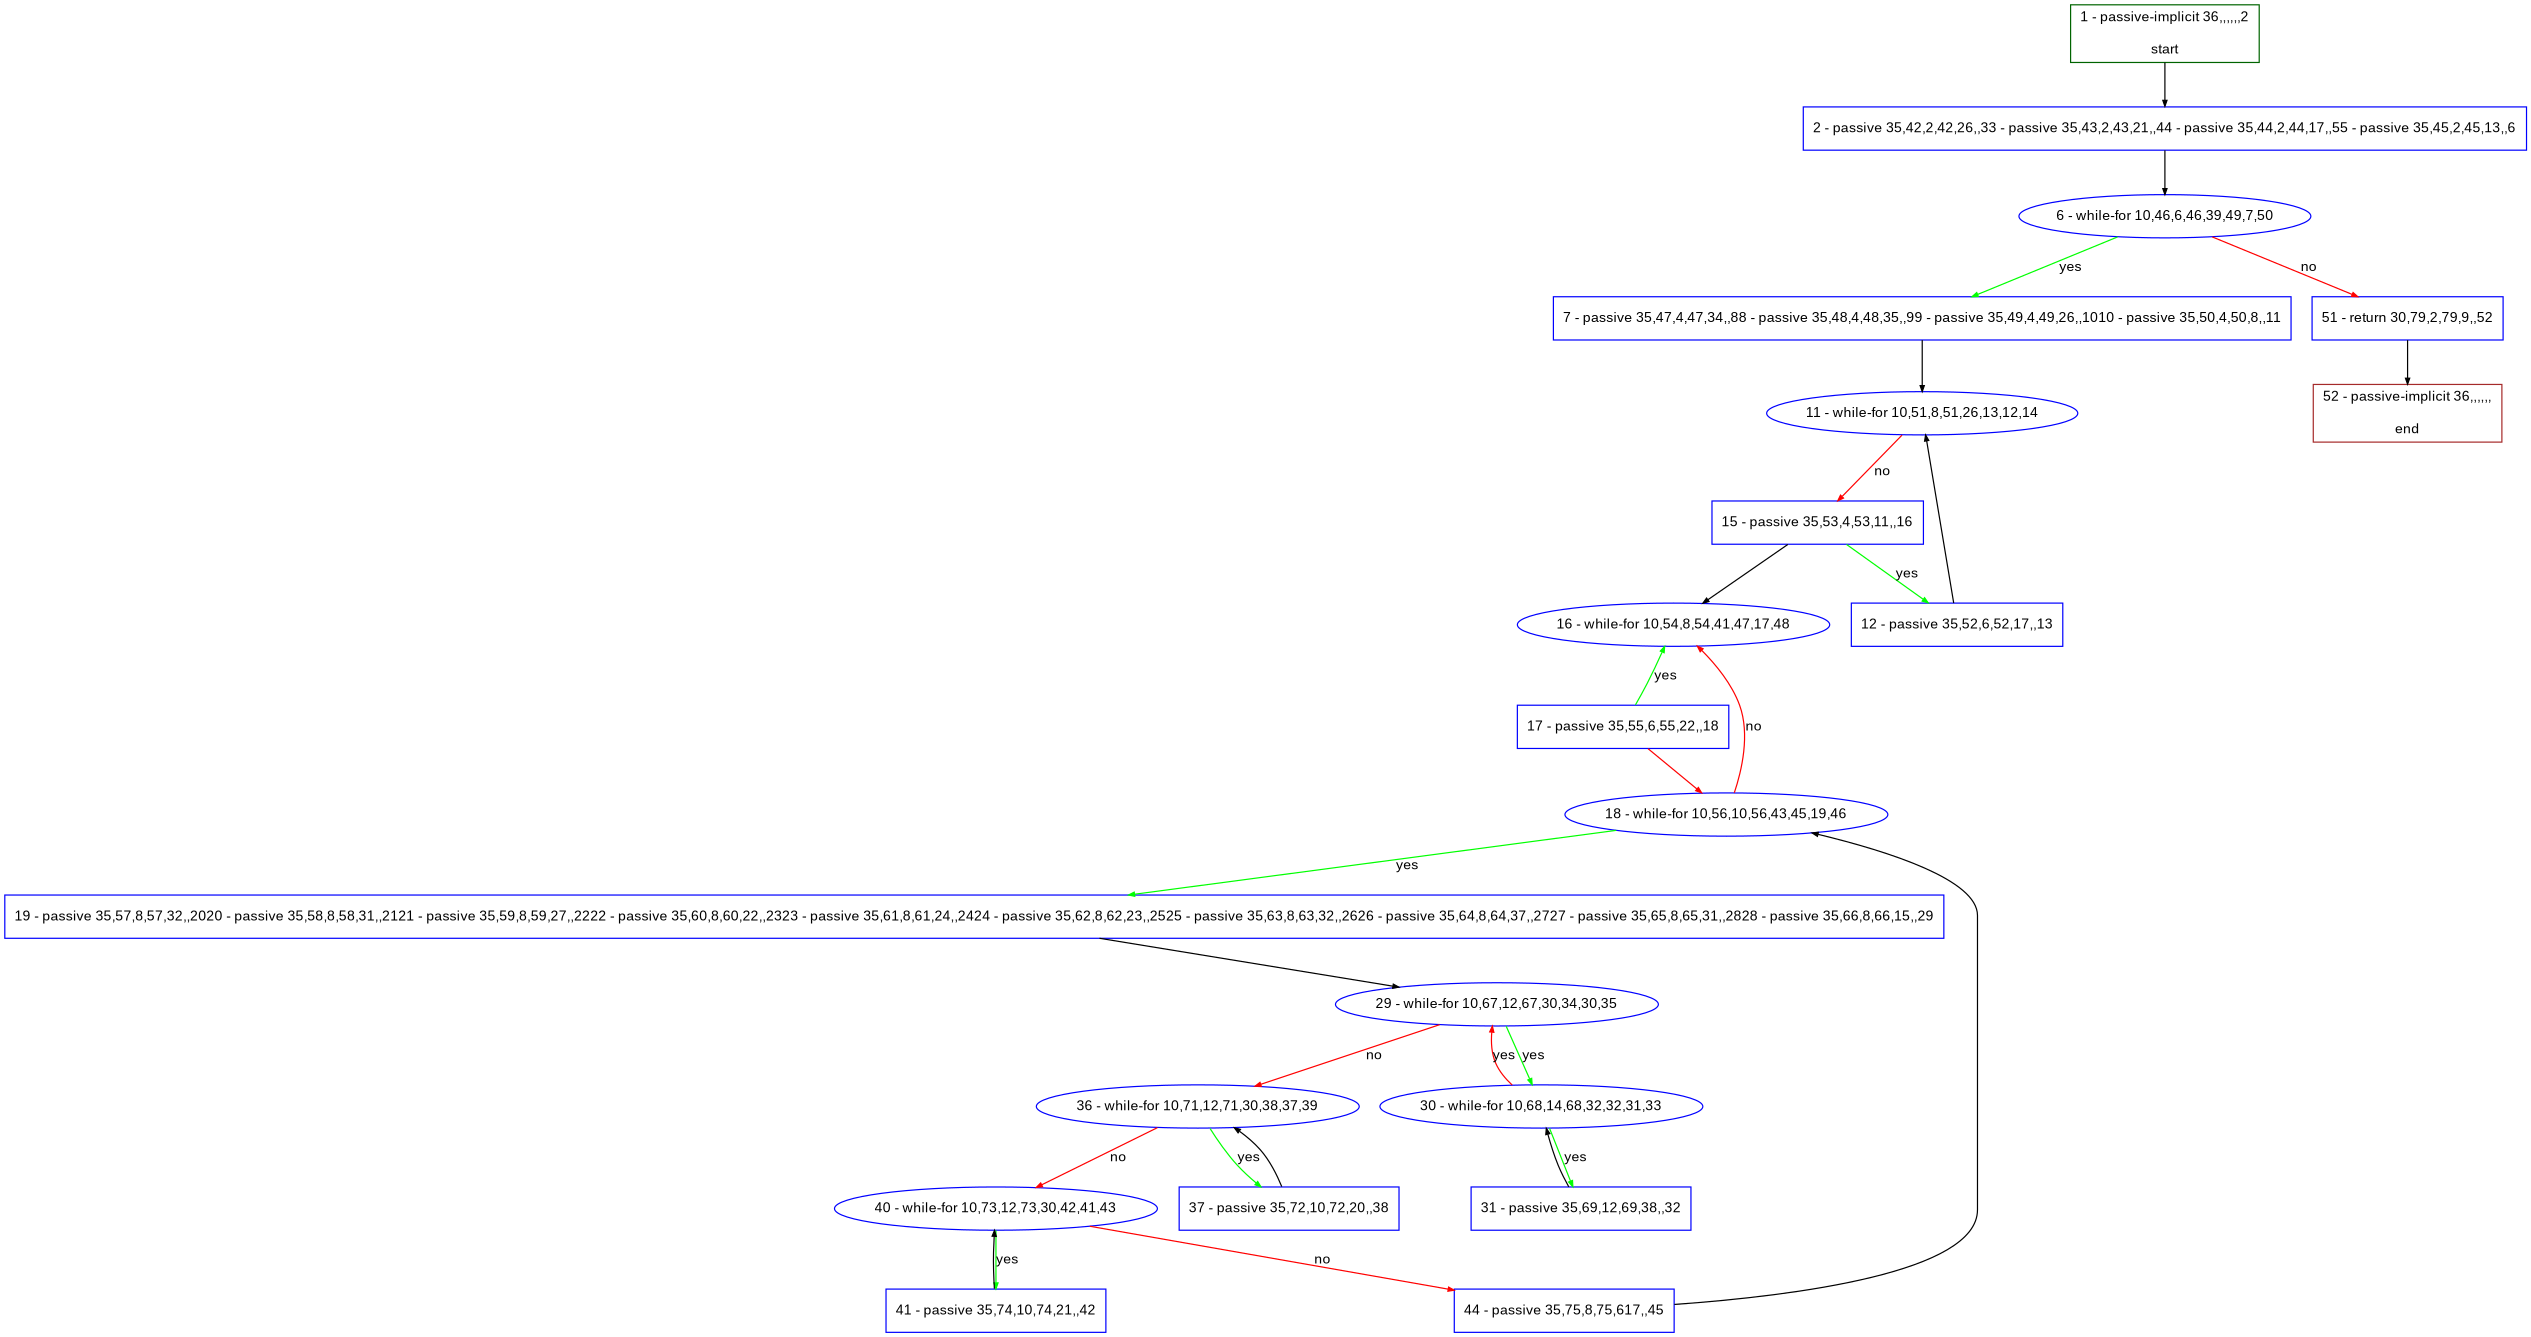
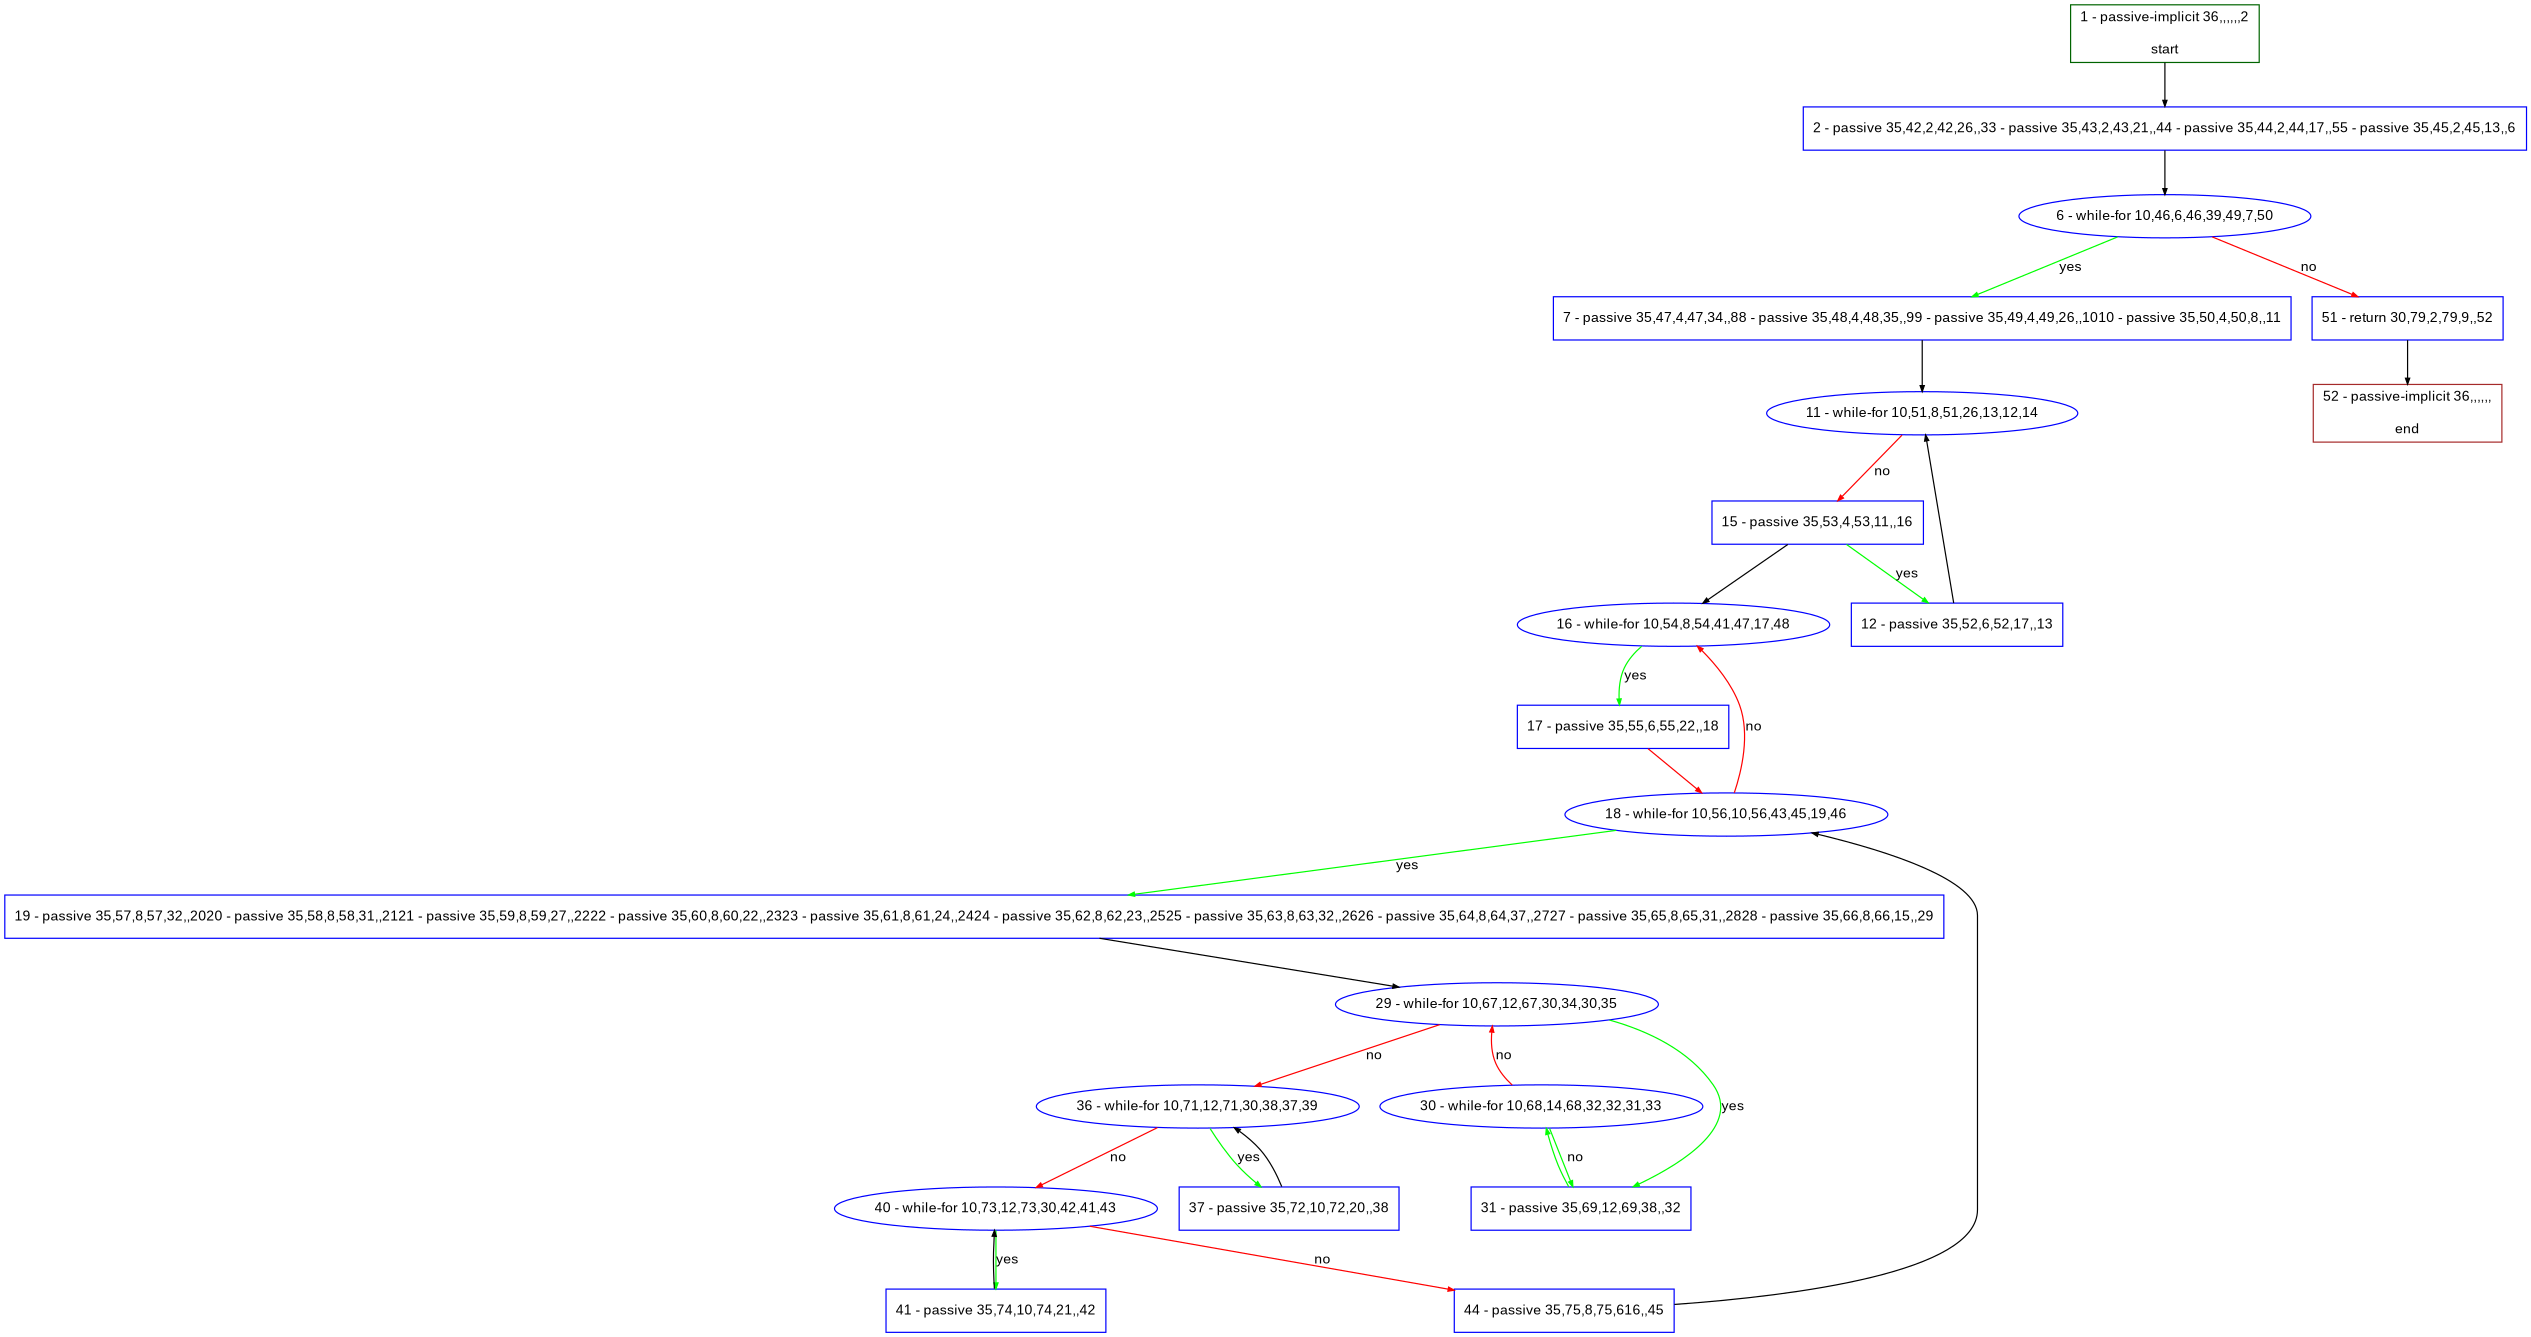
edge "17 - passive 35,55,6,55,22,,18" -> "16 - while-for 10,54,8,54,41,47,17,48": reversed
edge "29 - while-for 10,67,12,67,30,34,30,35" -> "30 - while-for 10,68,14,68,32,32,31,33": now "29 - while-for 10,67,12,67,30,34,30,35" -> "31 - passive 35,69,12,69,38,,32"
edge "30 - while-for 10,68,14,68,32,32,31,33" -> "29 - while-for 10,67,12,67,30,34,30,35": label "yes" -> "no"
edge "30 - while-for 10,68,14,68,32,32,31,33" -> "31 - passive 35,69,12,69,38,,32": label "yes" -> "no"
edge "31 - passive 35,69,12,69,38,,32" -> "30 - while-for 10,68,14,68,32,32,31,33": color #000000 -> #00ff00
node "44 - passive 35,75,8,75,617,,45": label "44 - passive 35,75,8,75,617,,45" -> "44 - passive 35,75,8,75,616,,45"
